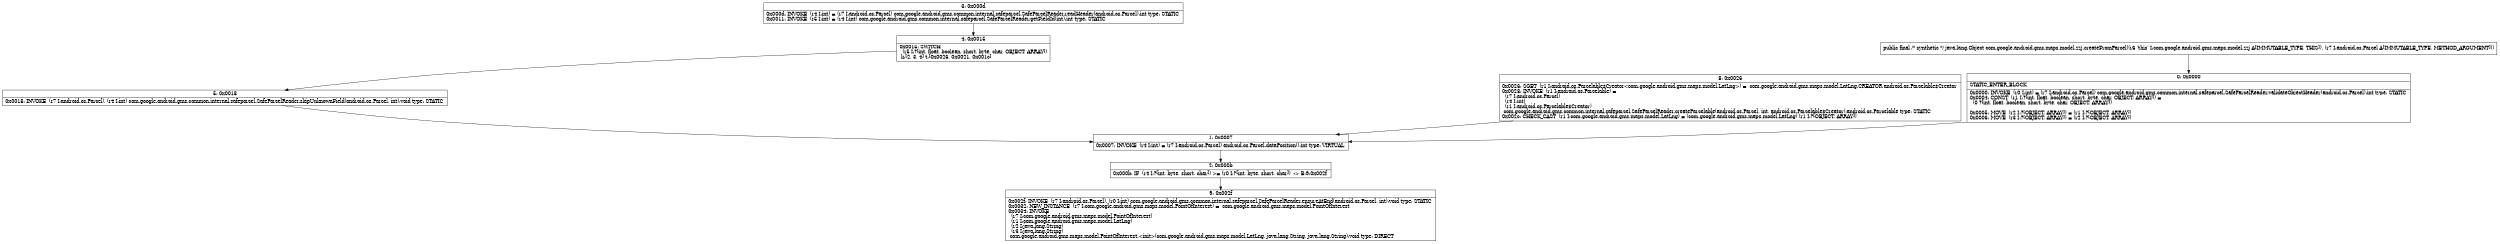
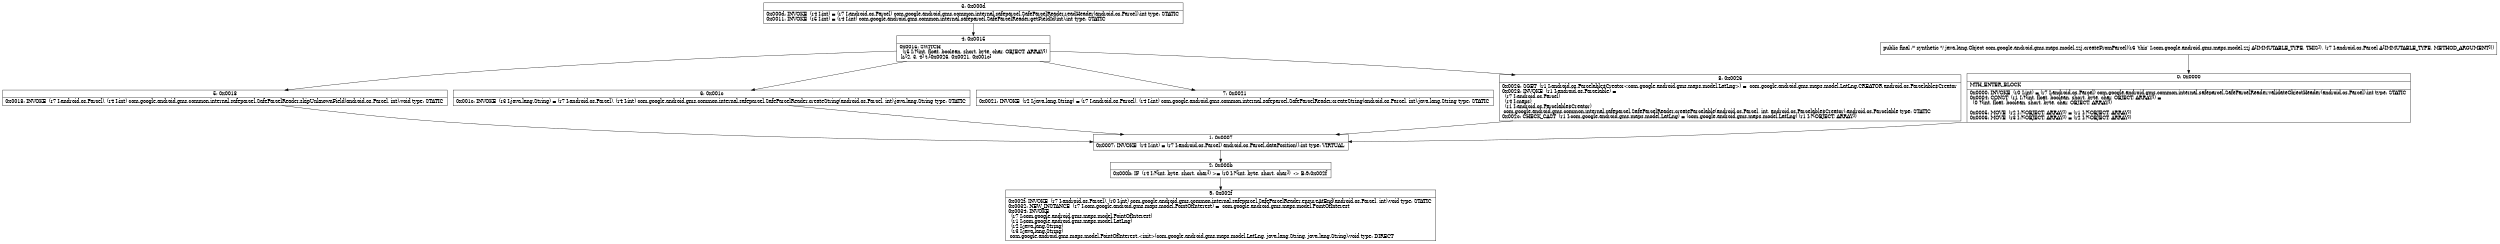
edge "4: 0x0015" -> "8: 0x0026": added
node "0: 0x0000": text "STATIC_ENTER_BLOCK" -> "MTH_ENTER_BLOCK"
node "6: 0x001c": added
node "7: 0x0021": added
node "8: 0x0026": text "(r4 I:int)" -> "(r4 I:maps)"
